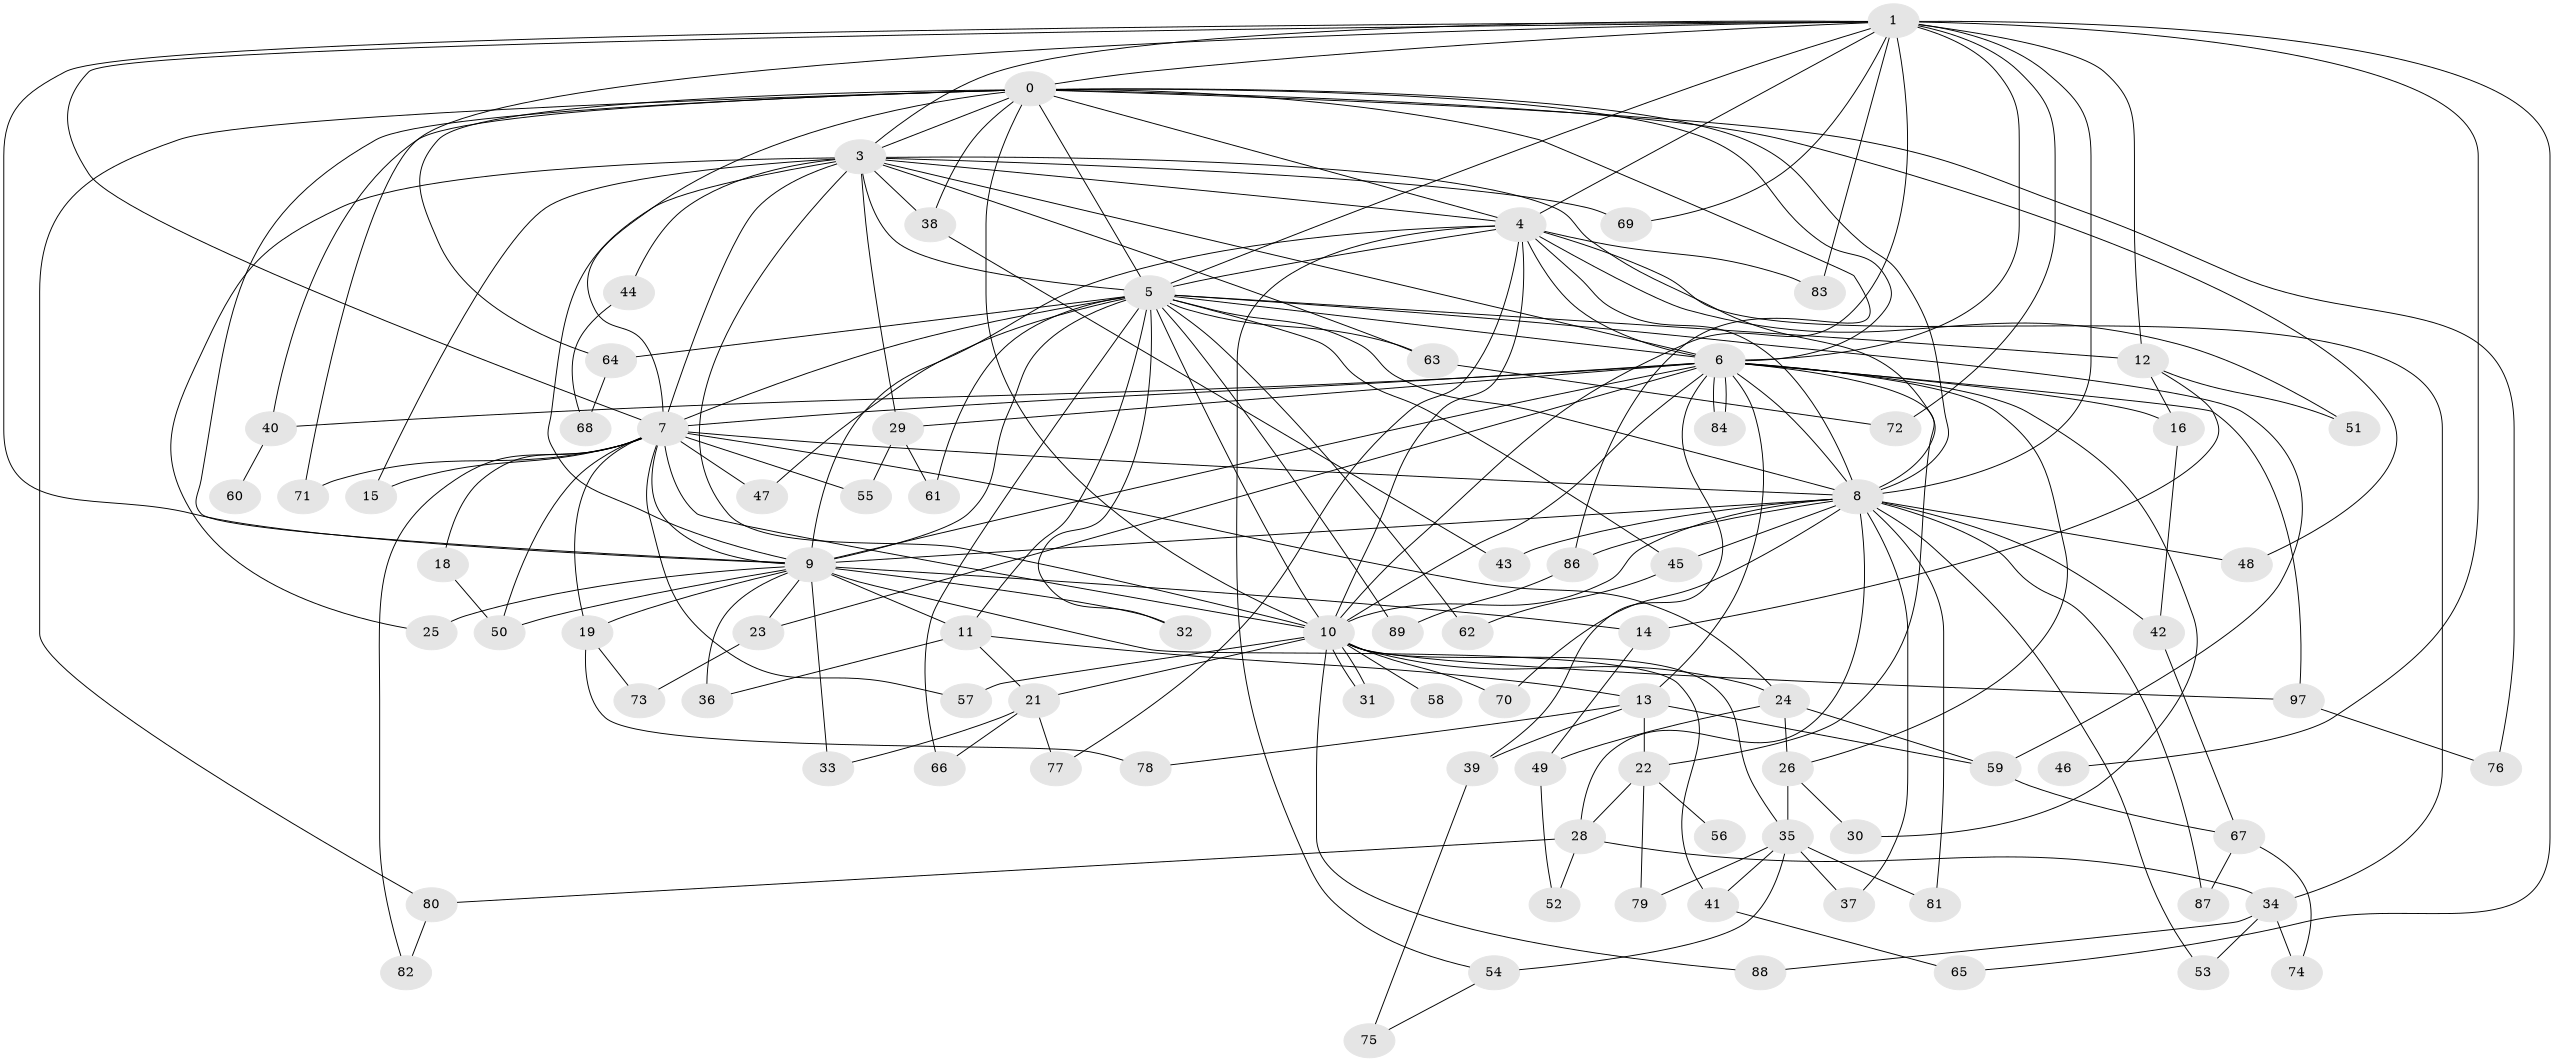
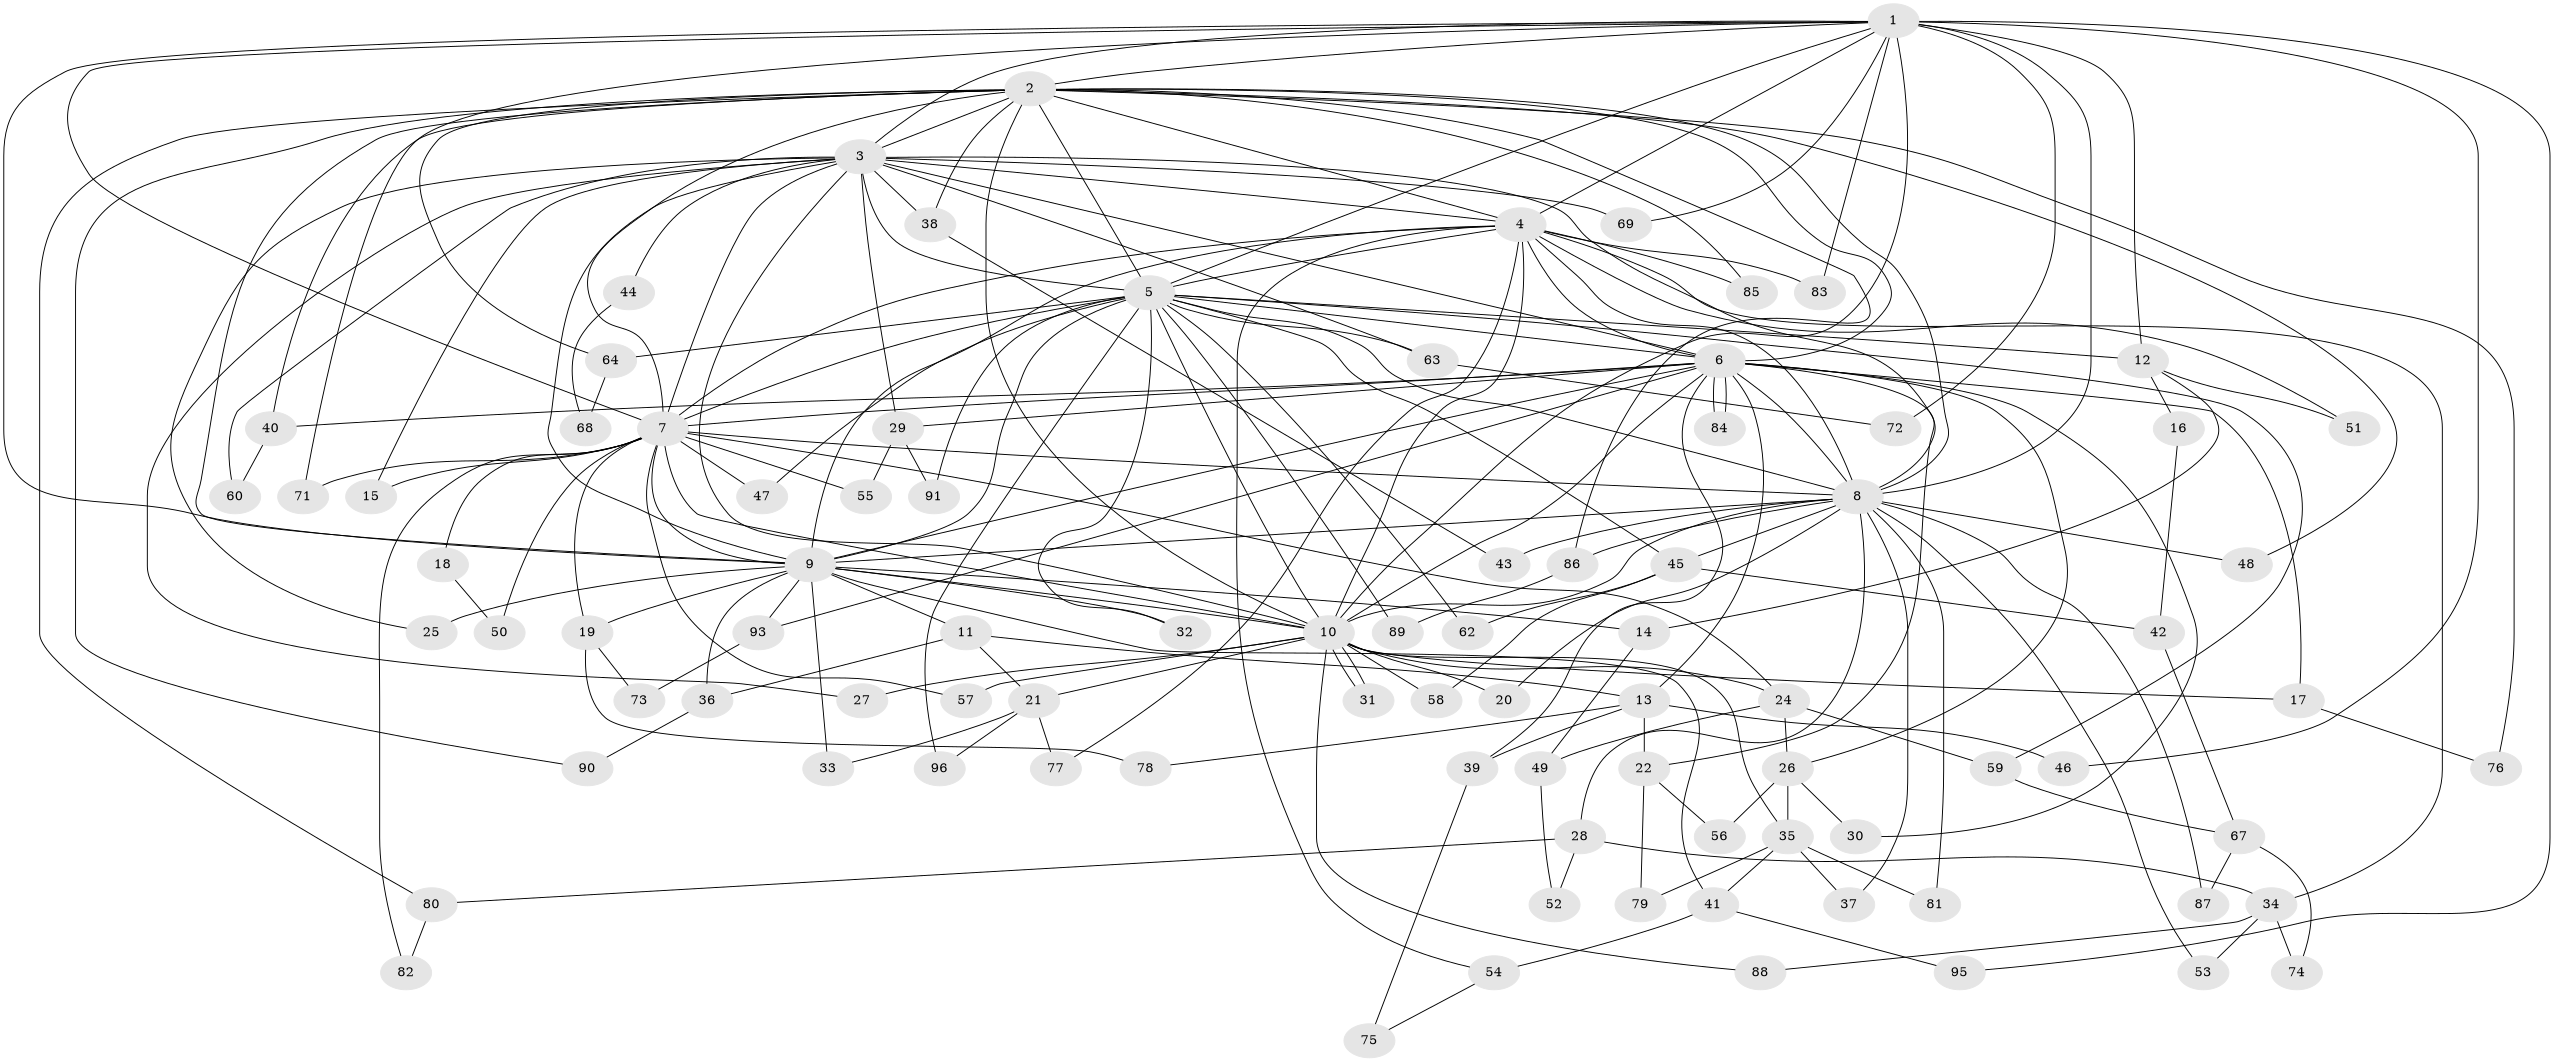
node "0": label "0" -> "2"
edge "3" -- "60": added
edge "4" -- "7": added
edge "1" -- "6": removed
node "85": added
edge "6" -- "16": removed
edge "5" -- "11": removed
node "61": label "61" -> "91"
edge "8" -- "42": now "45" -- "42"
edge "9" -- "50": now "9" -- "10"
edge "45" -- "58": added
node "23": label "23" -> "93"
node "27": added
node "70": label "70" -> "20"
node "97": label "97" -> "17"
edge "13" -- "59": now "13" -- "46"
node "90": added
node "66": label "66" -> "96"
edge "22" -- "28": removed
edge "26" -- "56": added
edge "35" -- "54": now "41" -- "54"
node "65": label "65" -> "95"
